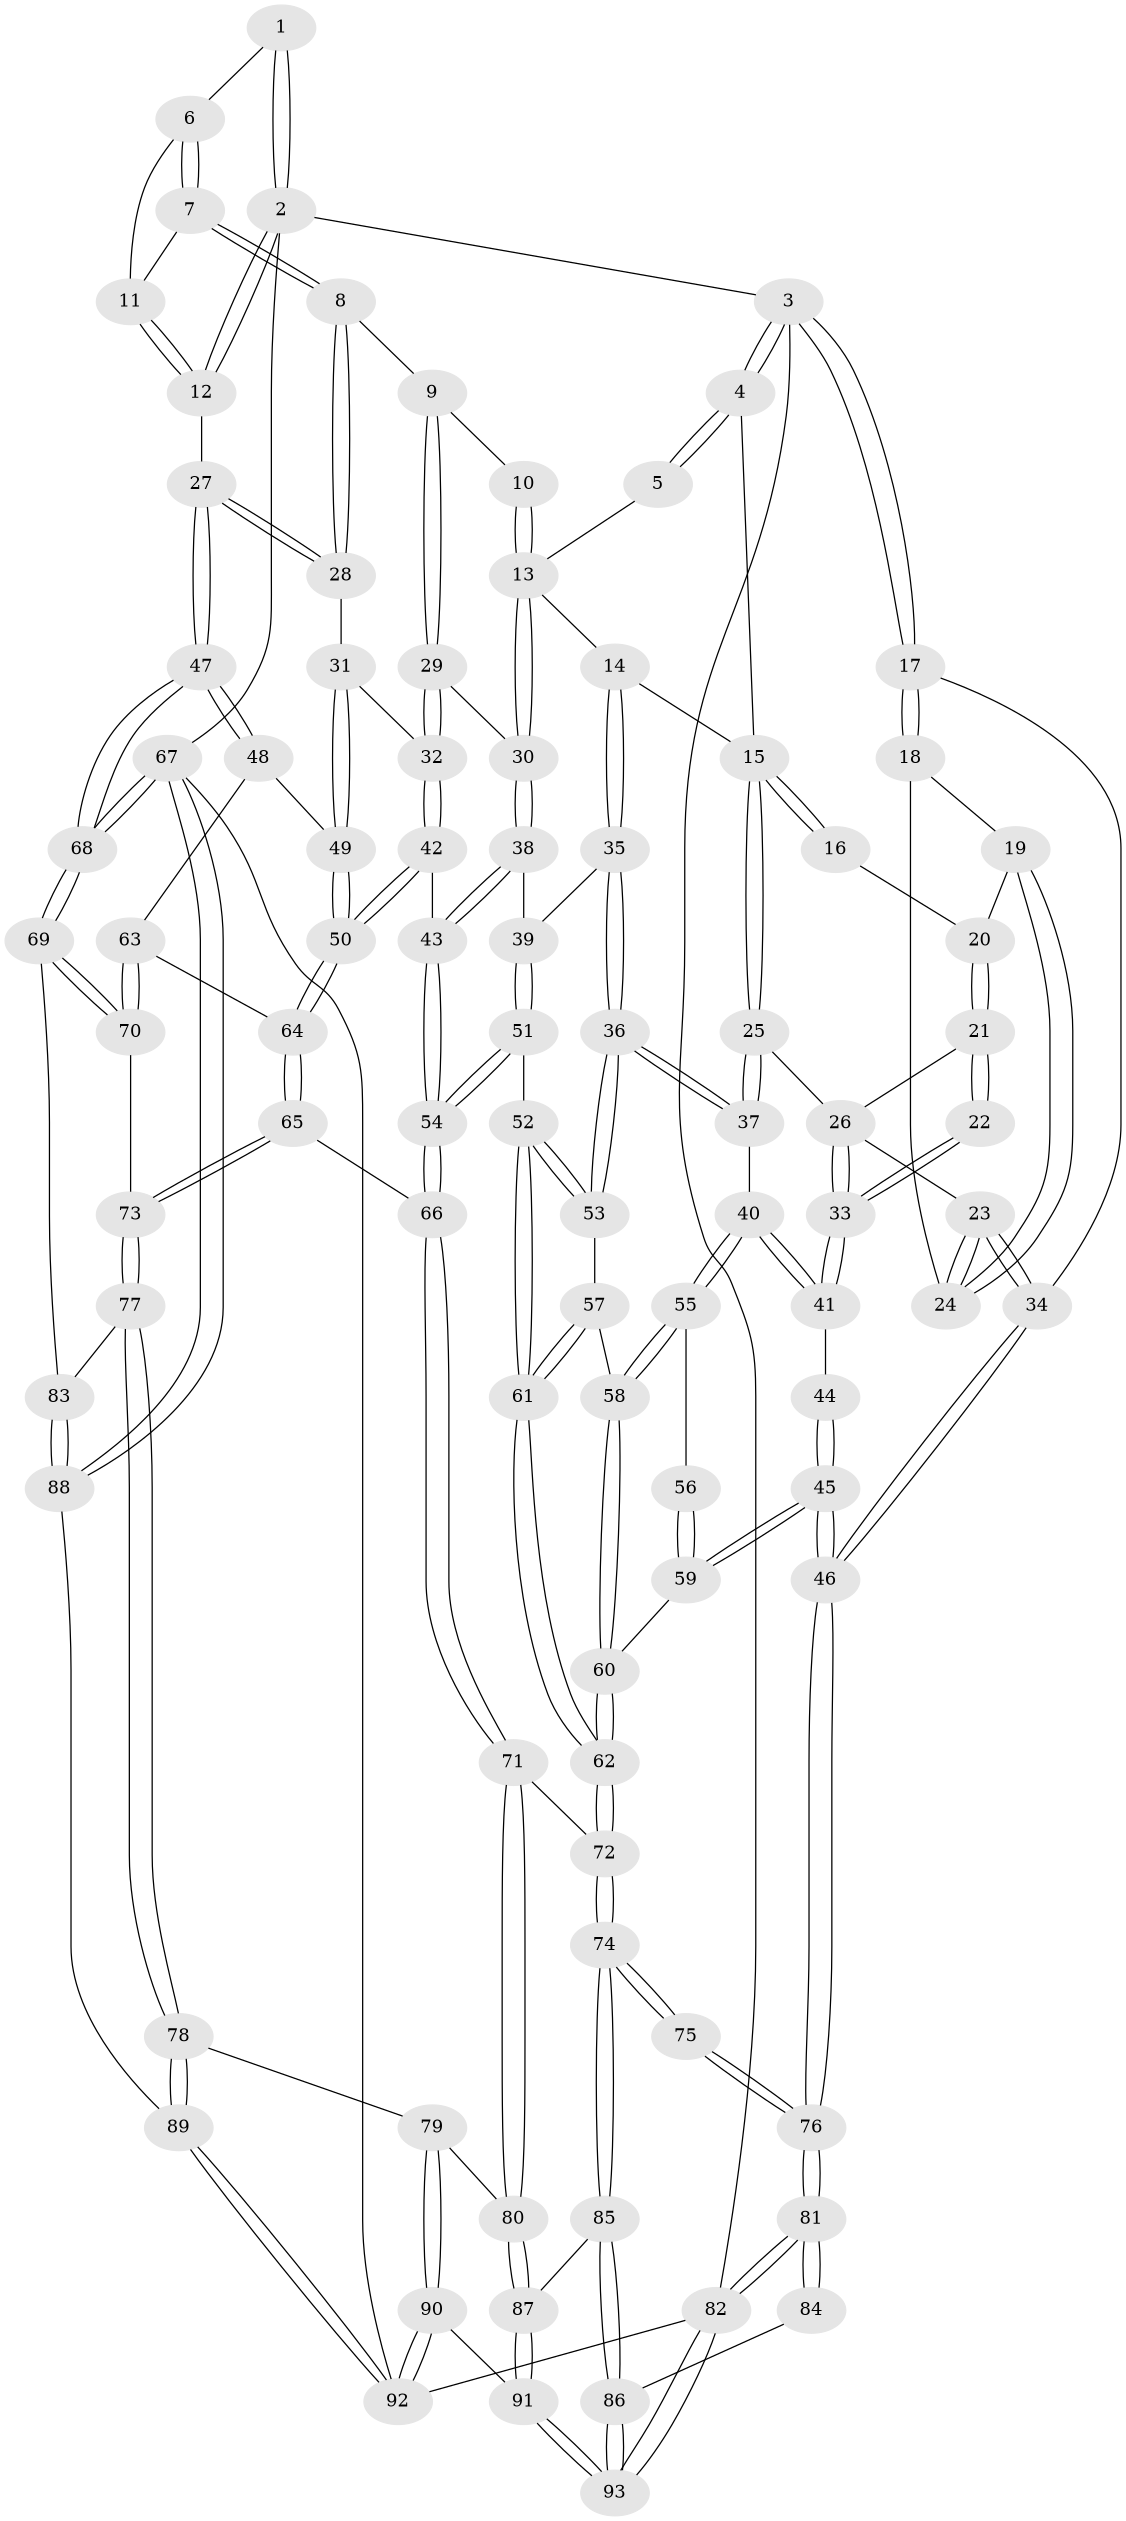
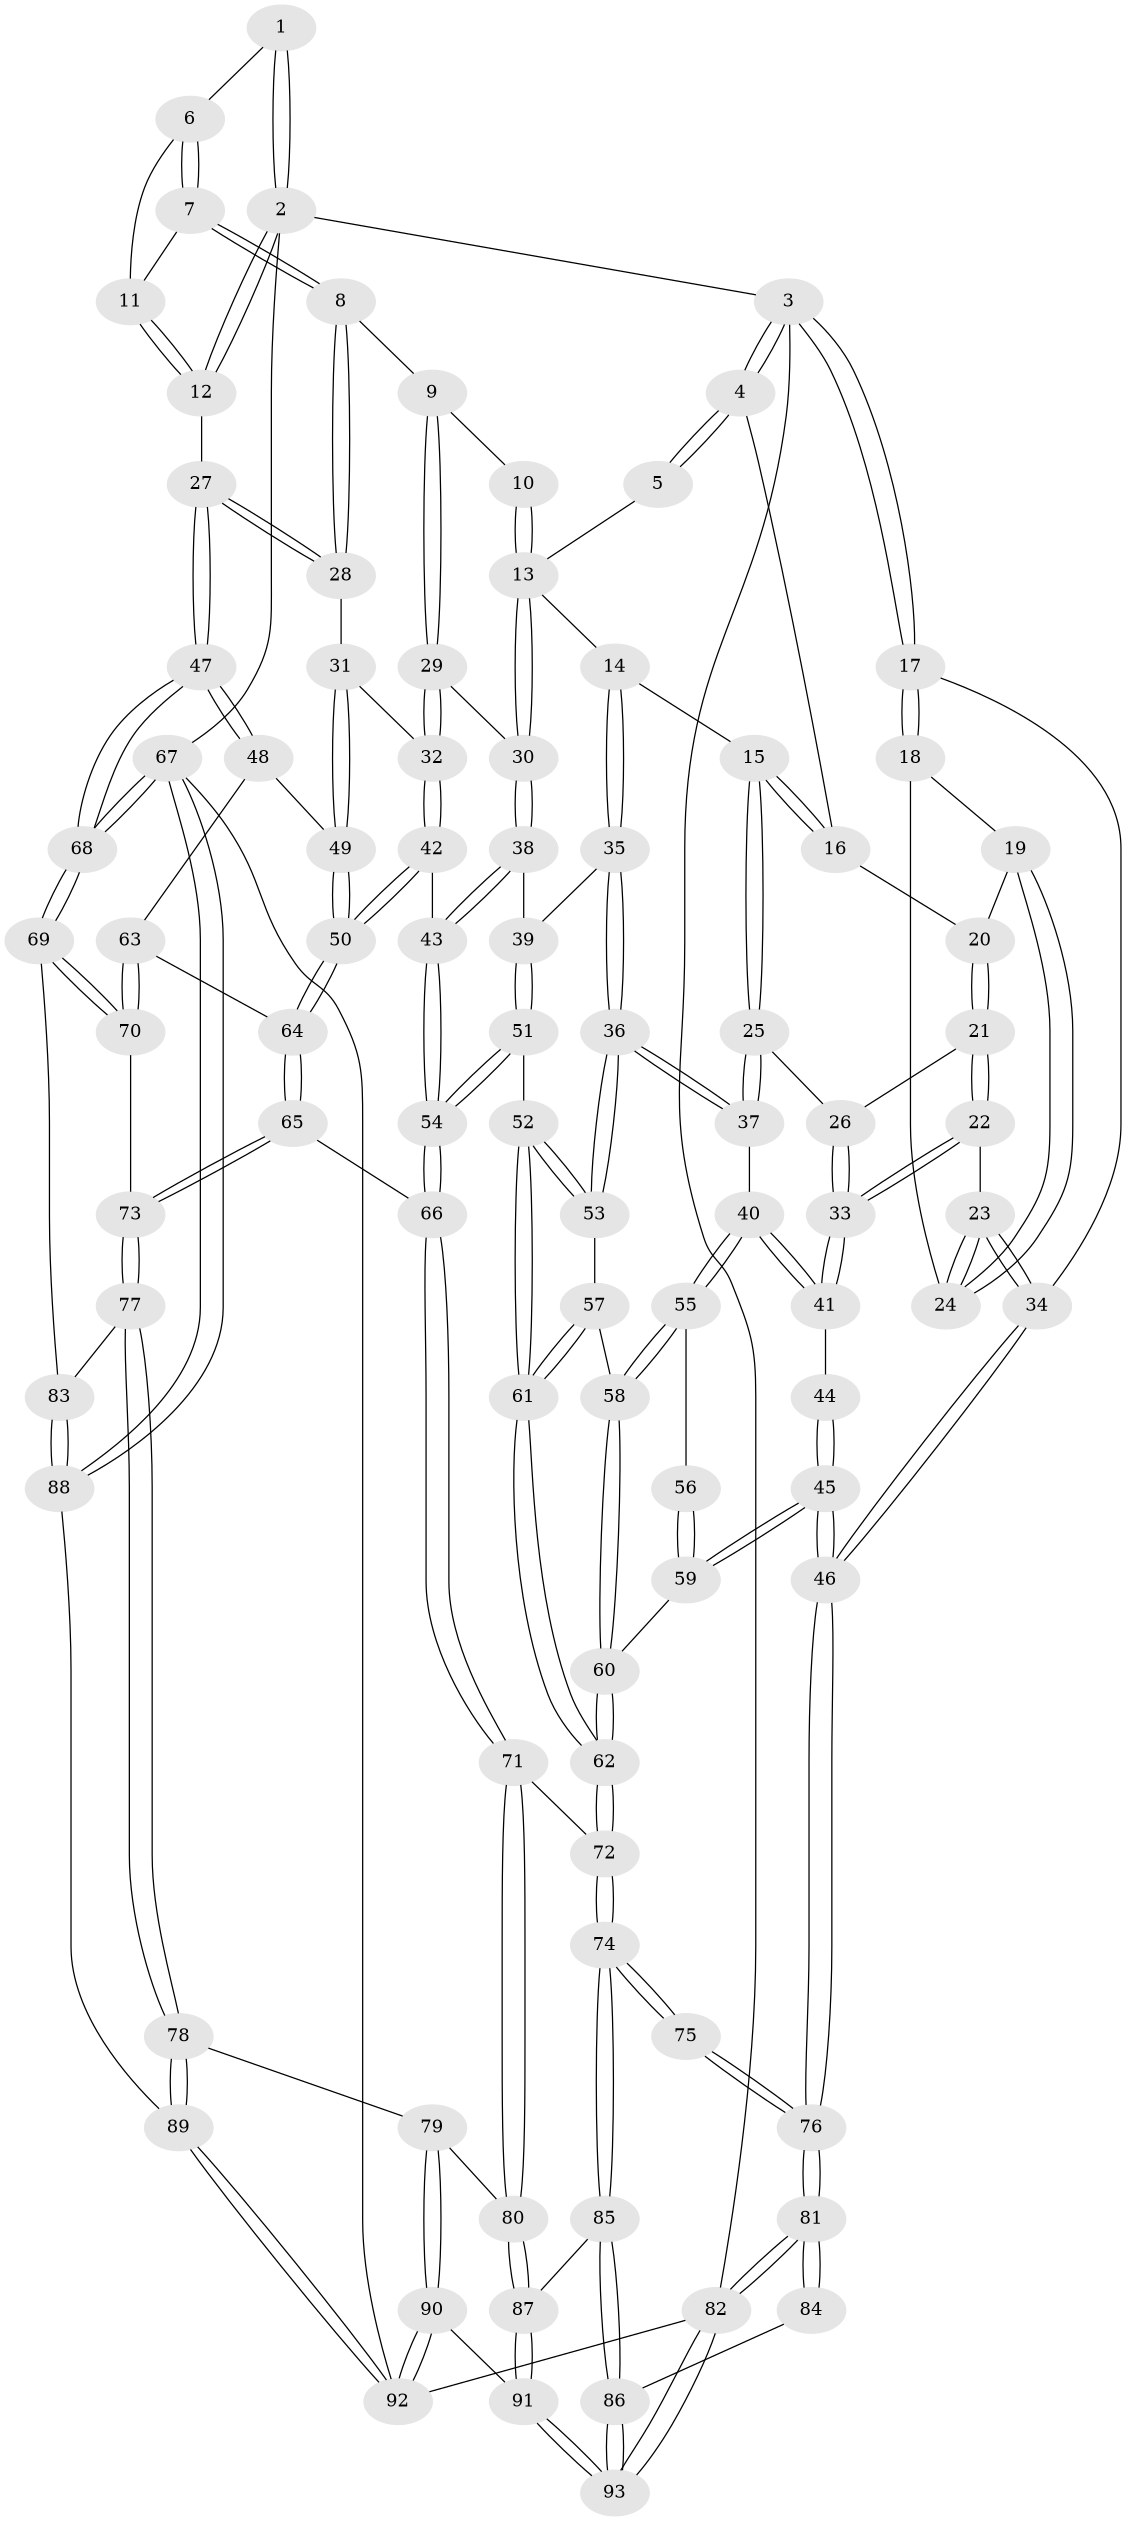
edge "4" -- "15": now "4" -- "16"
edge "26" -- "23": now "22" -- "23"
